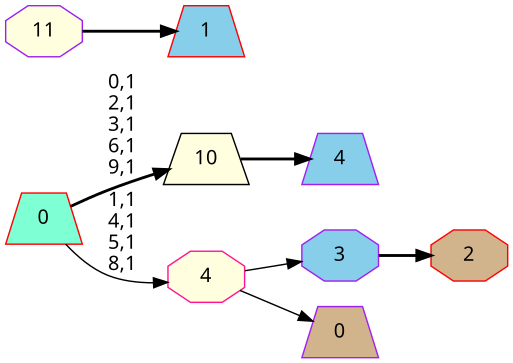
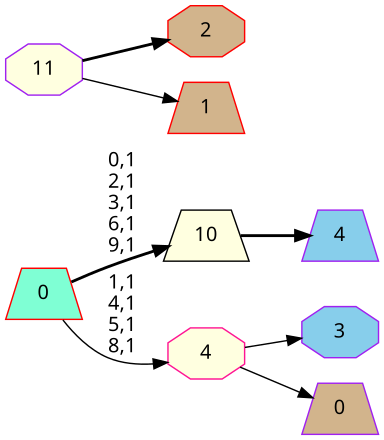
edge "11" -> "1": style bold -> solid
node "1": fillcolor skyblue -> tan
edge "3" -> "2": now "11" -> "2"
